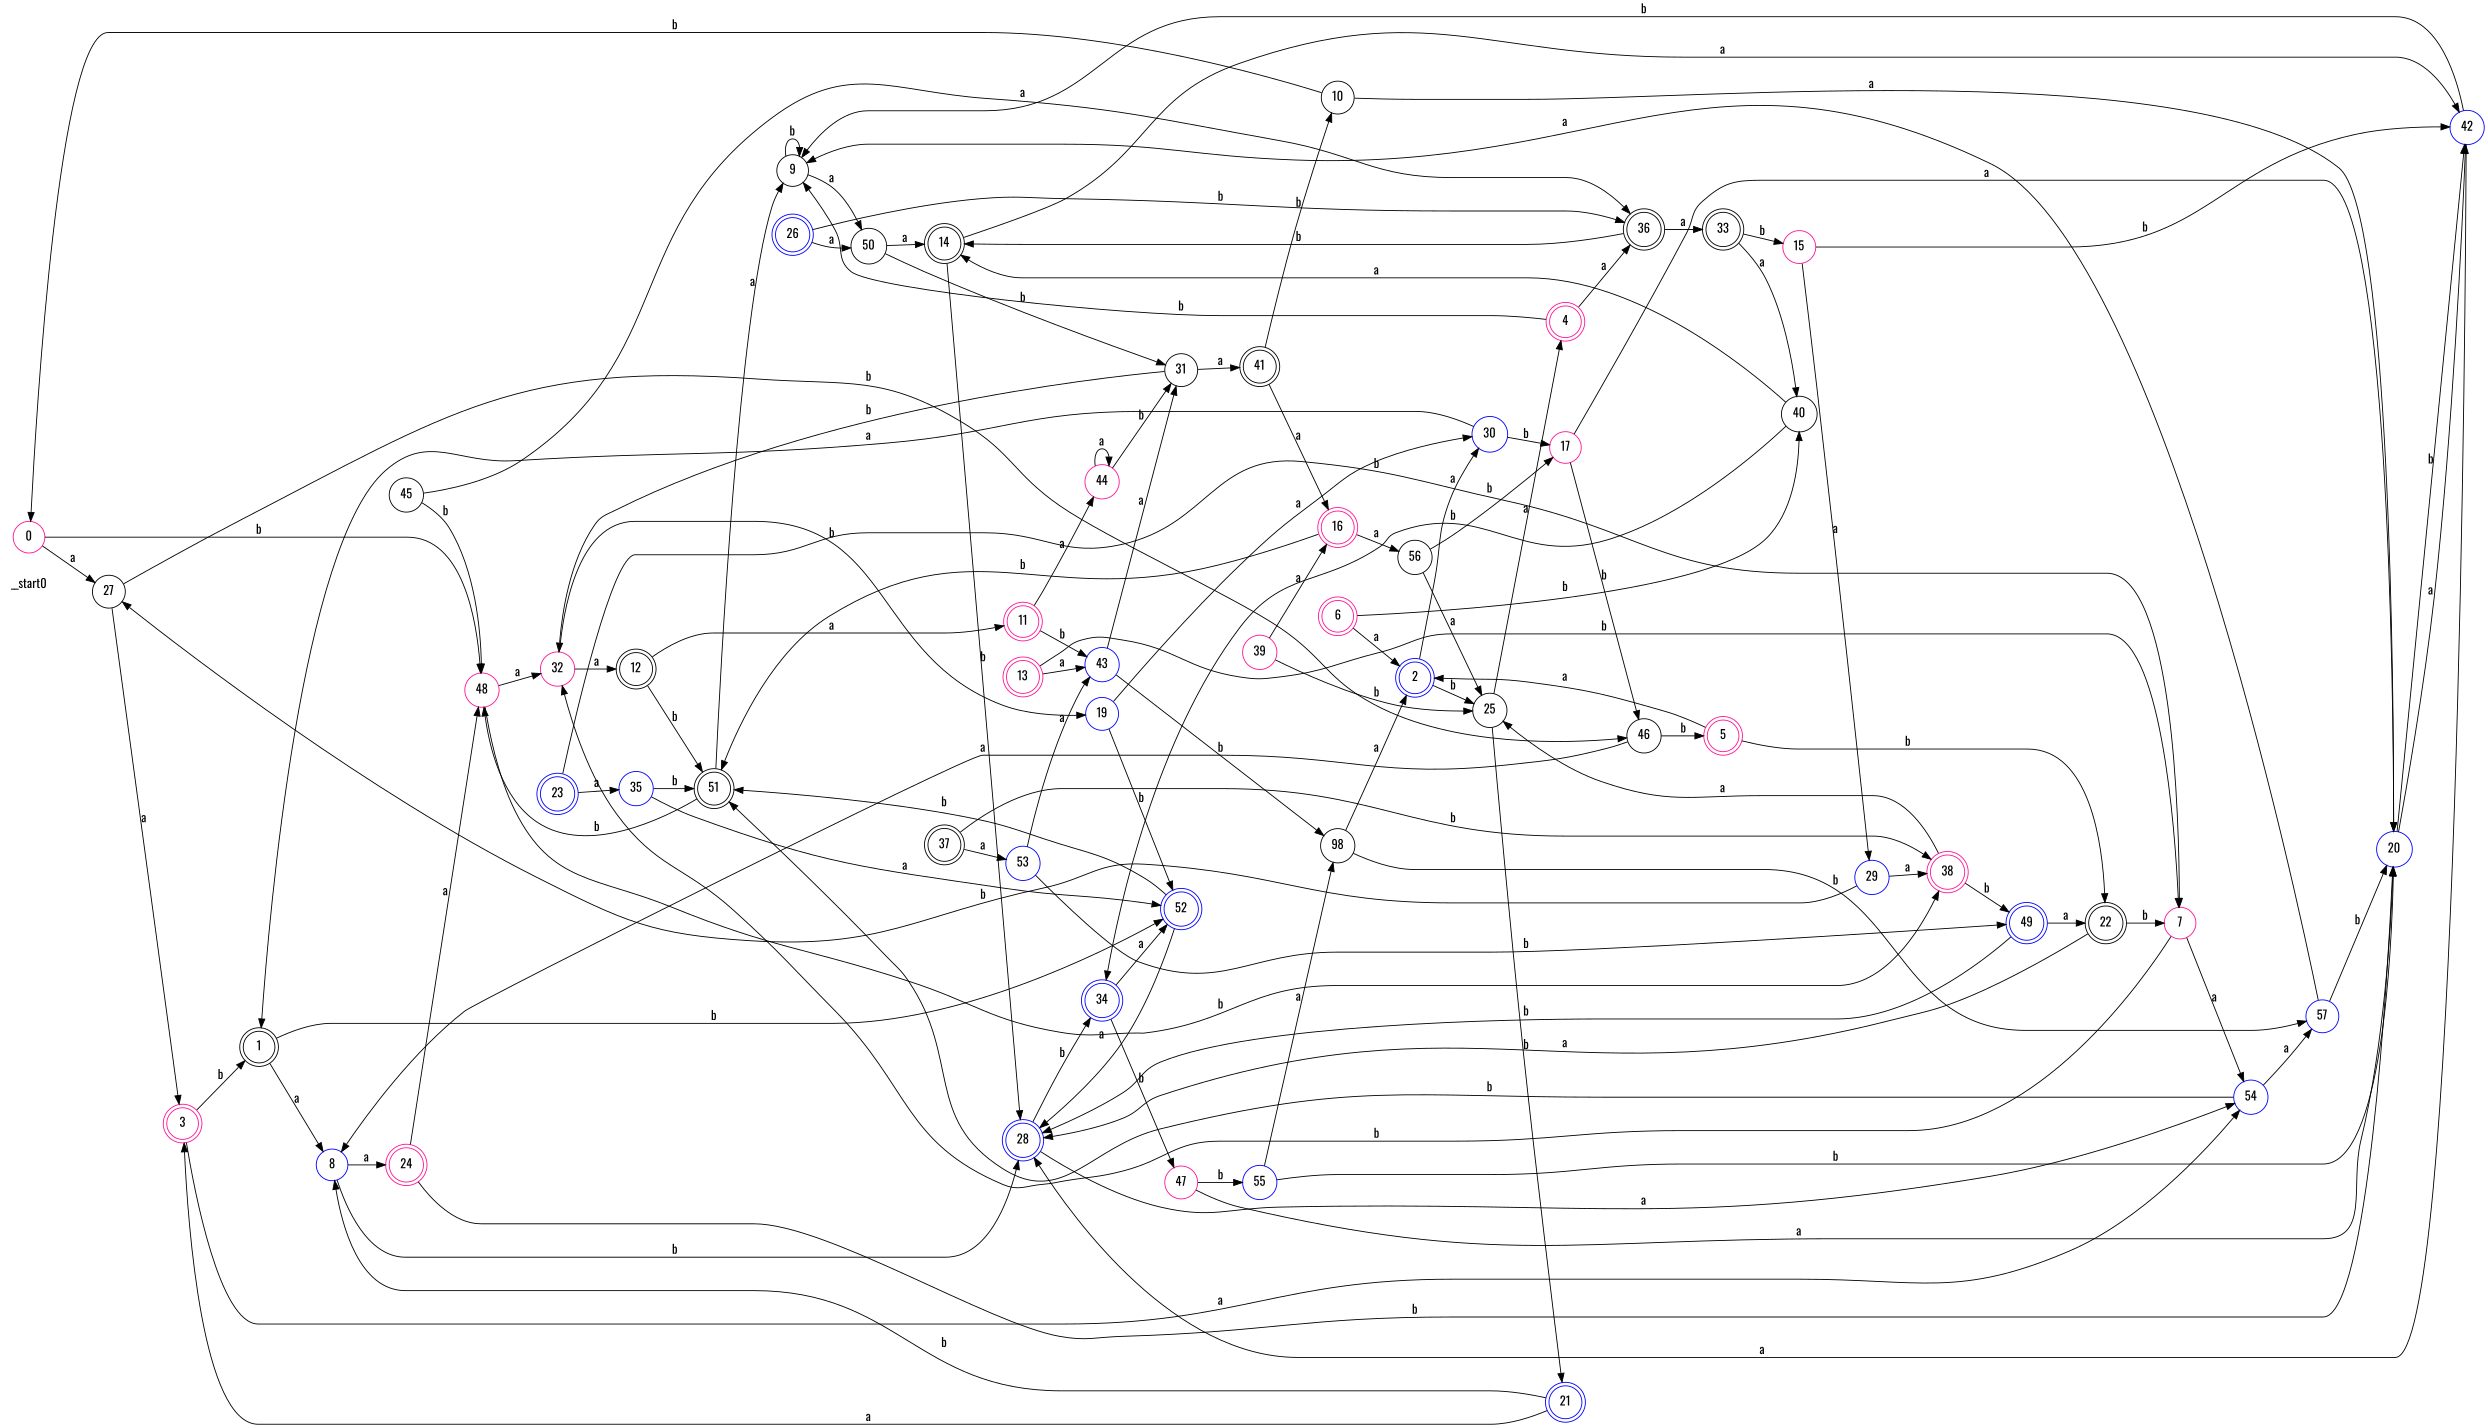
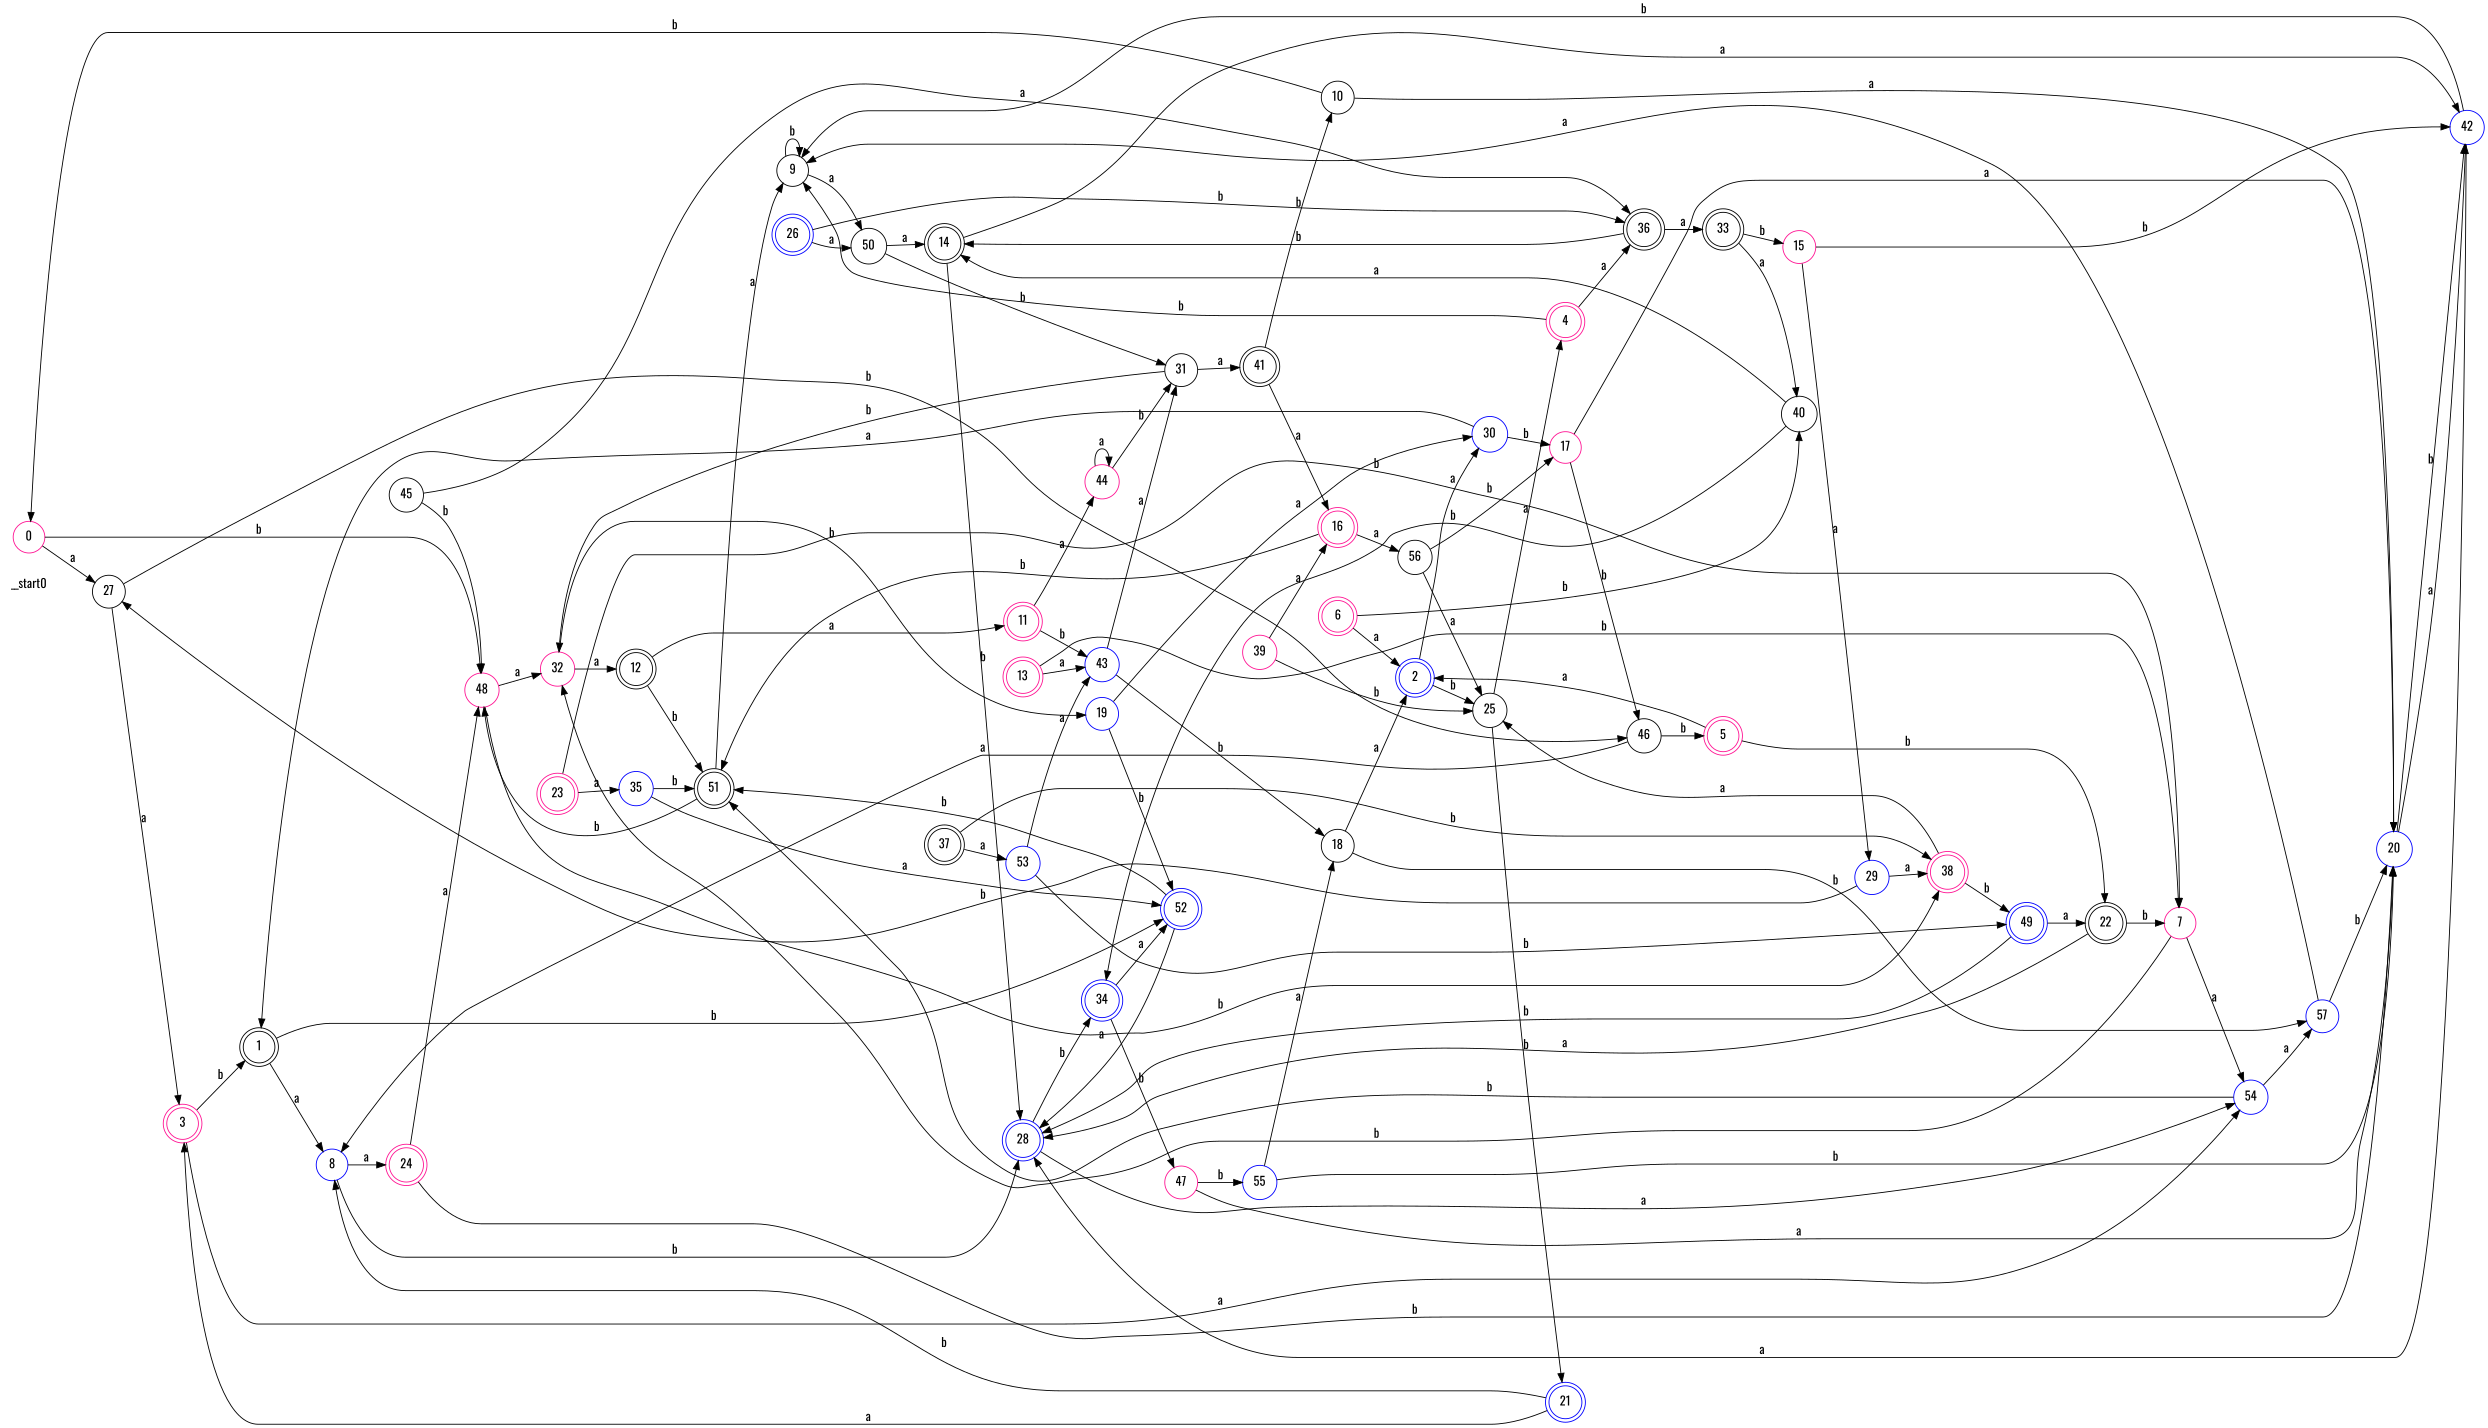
node "23": color blue -> deeppink
node "98": label "98" -> "18"
